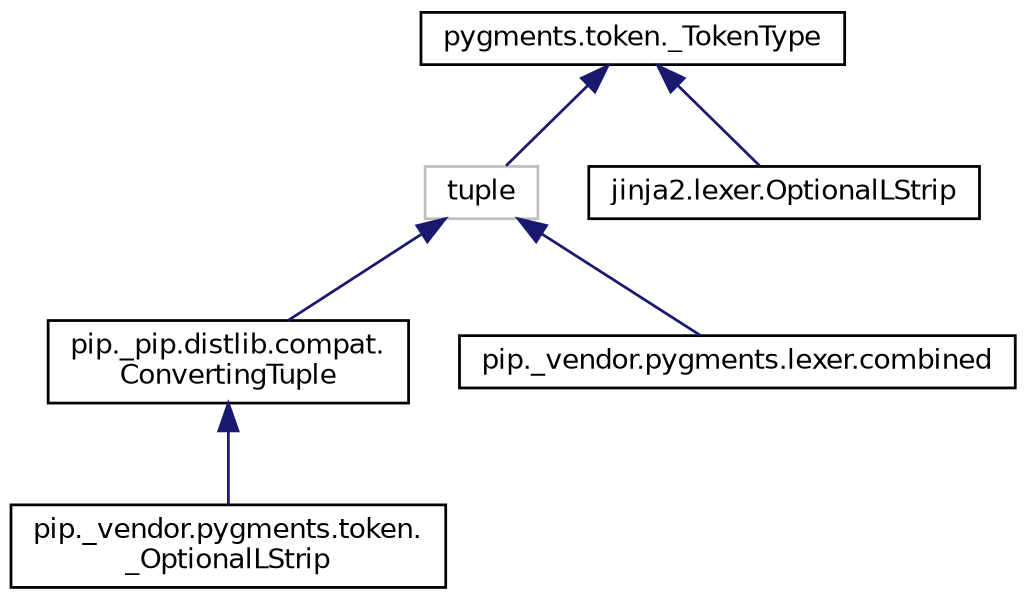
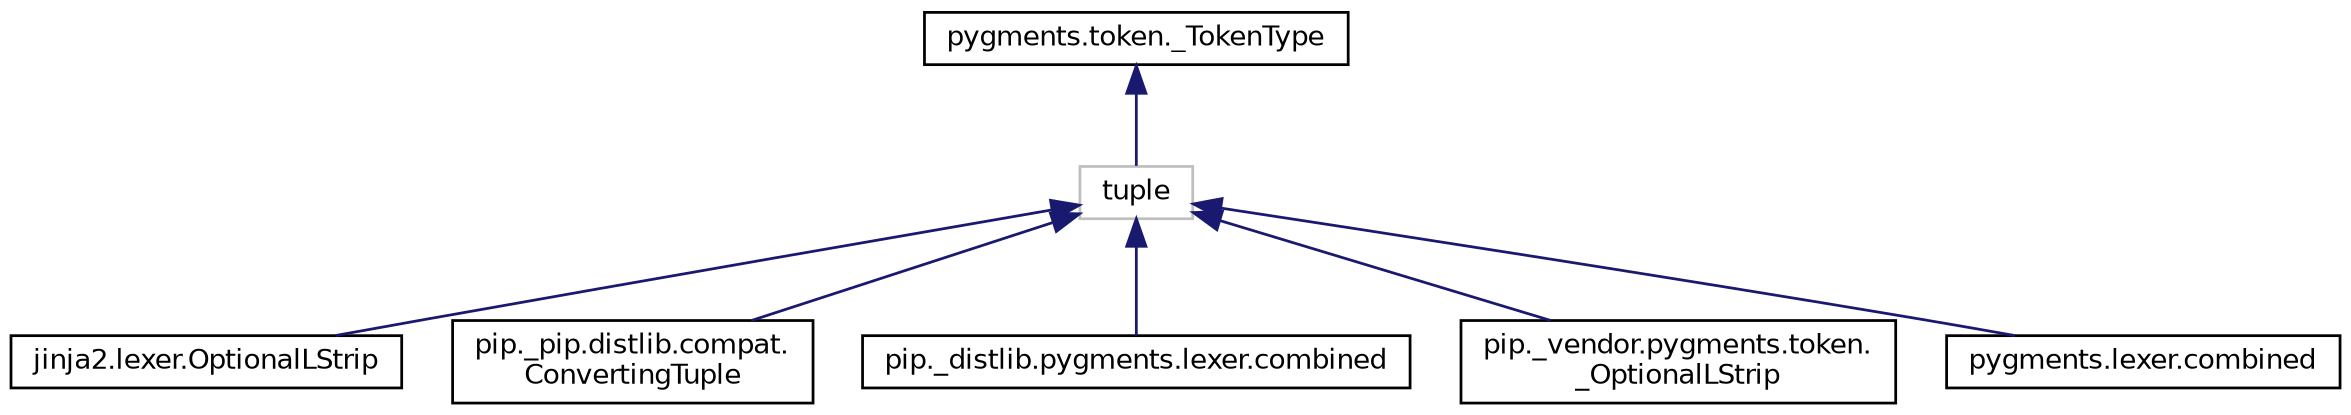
edge "jinja2.lexer.OptionalLStrip" -> "pygments.token._TokenType": now "jinja2.lexer.OptionalLStrip" -> "tuple"
node "pip._vendor.pygments.lexer.combined": label "pip._vendor.pygments.lexer.combined" -> "pip._distlib.pygments.lexer.combined"
node "pygments.lexer.combined": added
edge "pip._vendor.pygments.token. _OptionalLStrip" -> "pip._pip.distlib.compat. ConvertingTuple": now "pip._vendor.pygments.token. _OptionalLStrip" -> "tuple"
